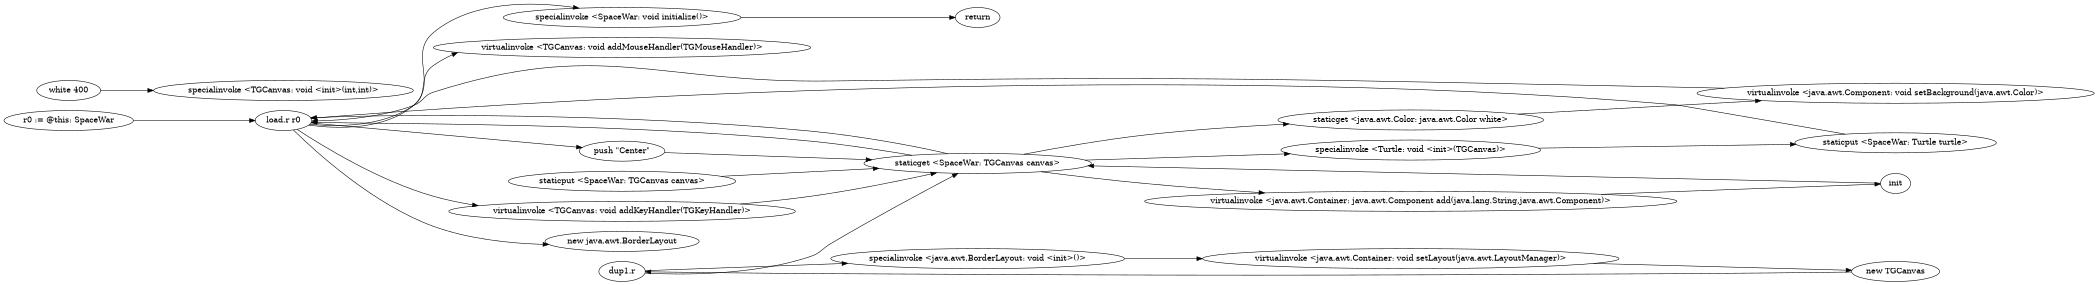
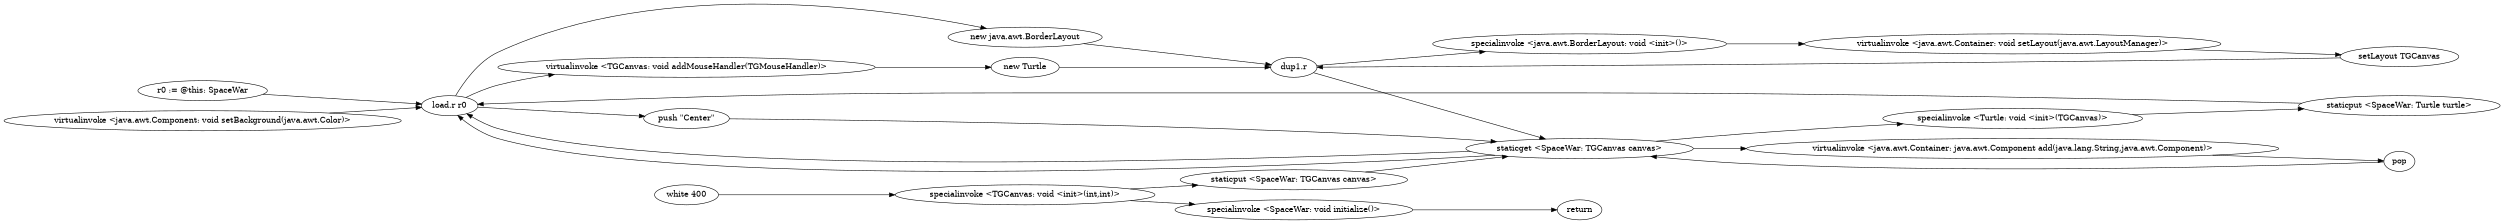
edge "load.r r0" -> "specialinvoke <SpaceWar: void initialize()>": now "specialinvoke <TGCanvas: void <init>(int,int)>" -> "specialinvoke <SpaceWar: void initialize()>"
edge "new java.awt.BorderLayout" -> "dup1.r": added
node "new Turtle": added
node "staticget <java.awt.Color: java.awt.Color white>": removed
node "init": label "init" -> "pop"
edge "specialinvoke <TGCanvas: void <init>(int,int)>" -> "staticput <SpaceWar: TGCanvas canvas>": added
node "virtualinvoke <TGCanvas: void addKeyHandler(TGKeyHandler)>": removed
node "new TGCanvas": label "new TGCanvas" -> "setLayout TGCanvas"
